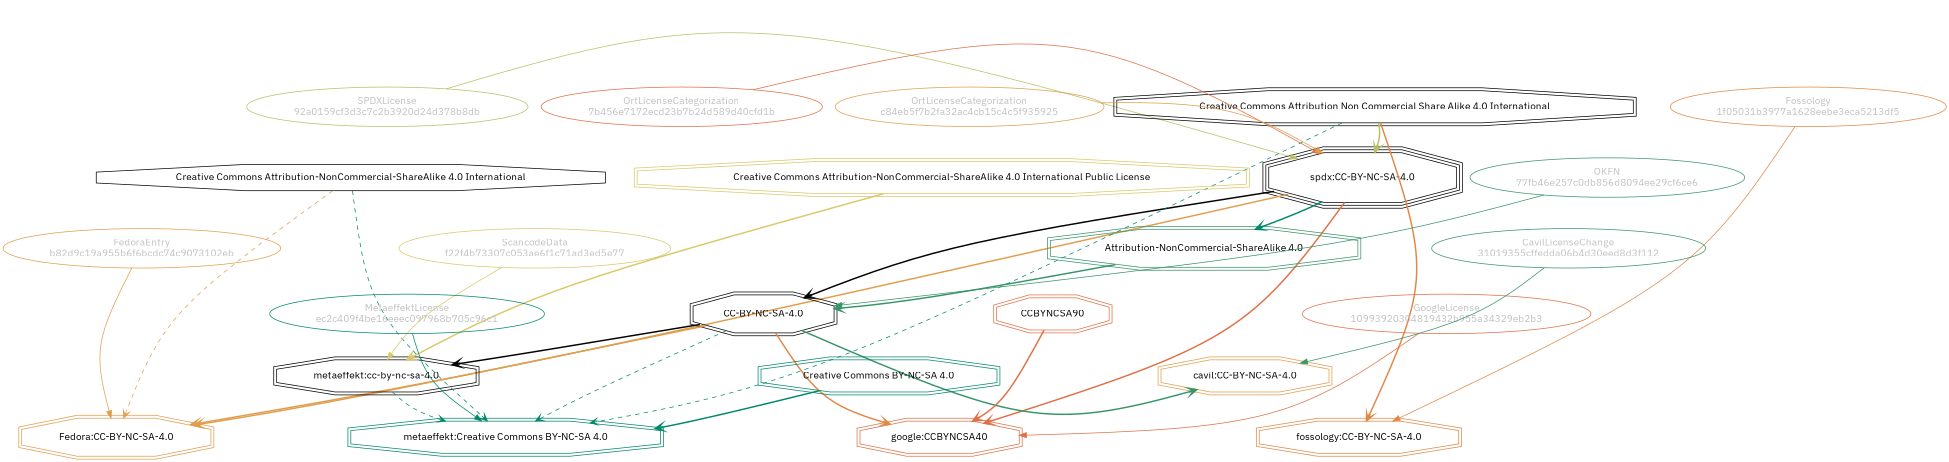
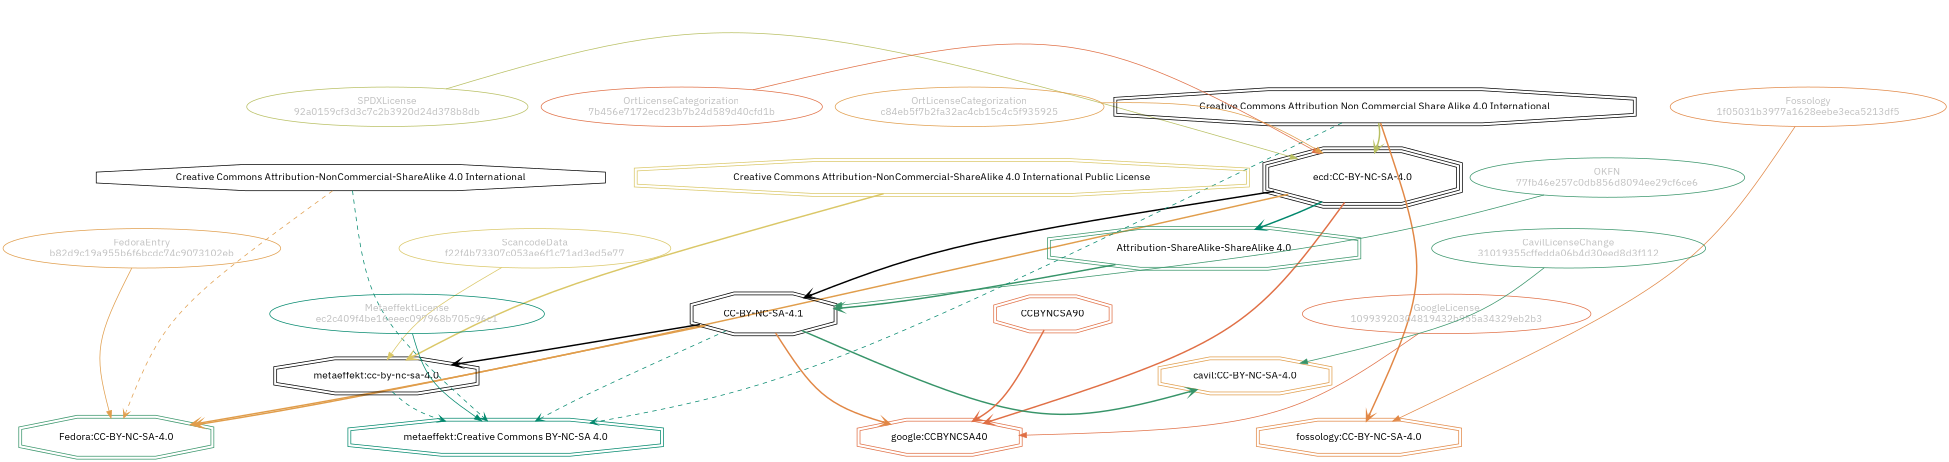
node "spdx:CC-BY-NC-SA-4.0": label "spdx:CC-BY-NC-SA-4.0" -> "ecd:CC-BY-NC-SA-4.0"
node "Attribution-NonCommercial-ShareAlike 4.0": label "Attribution-NonCommercial-ShareAlike 4.0" -> "Attribution-ShareAlike-ShareAlike 4.0"
node "CC-BY-NC-SA-4.0": label "CC-BY-NC-SA-4.0" -> "CC-BY-NC-SA-4.1"
node "Creative Commons BY-NC-SA 4.0": removed
node "Fedora:CC-BY-NC-SA-4.0": color #e09d4b -> #379469
